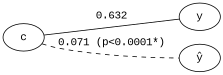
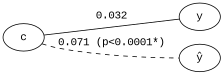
edge "y" -- "c": label "0.632" -> "0.032"
